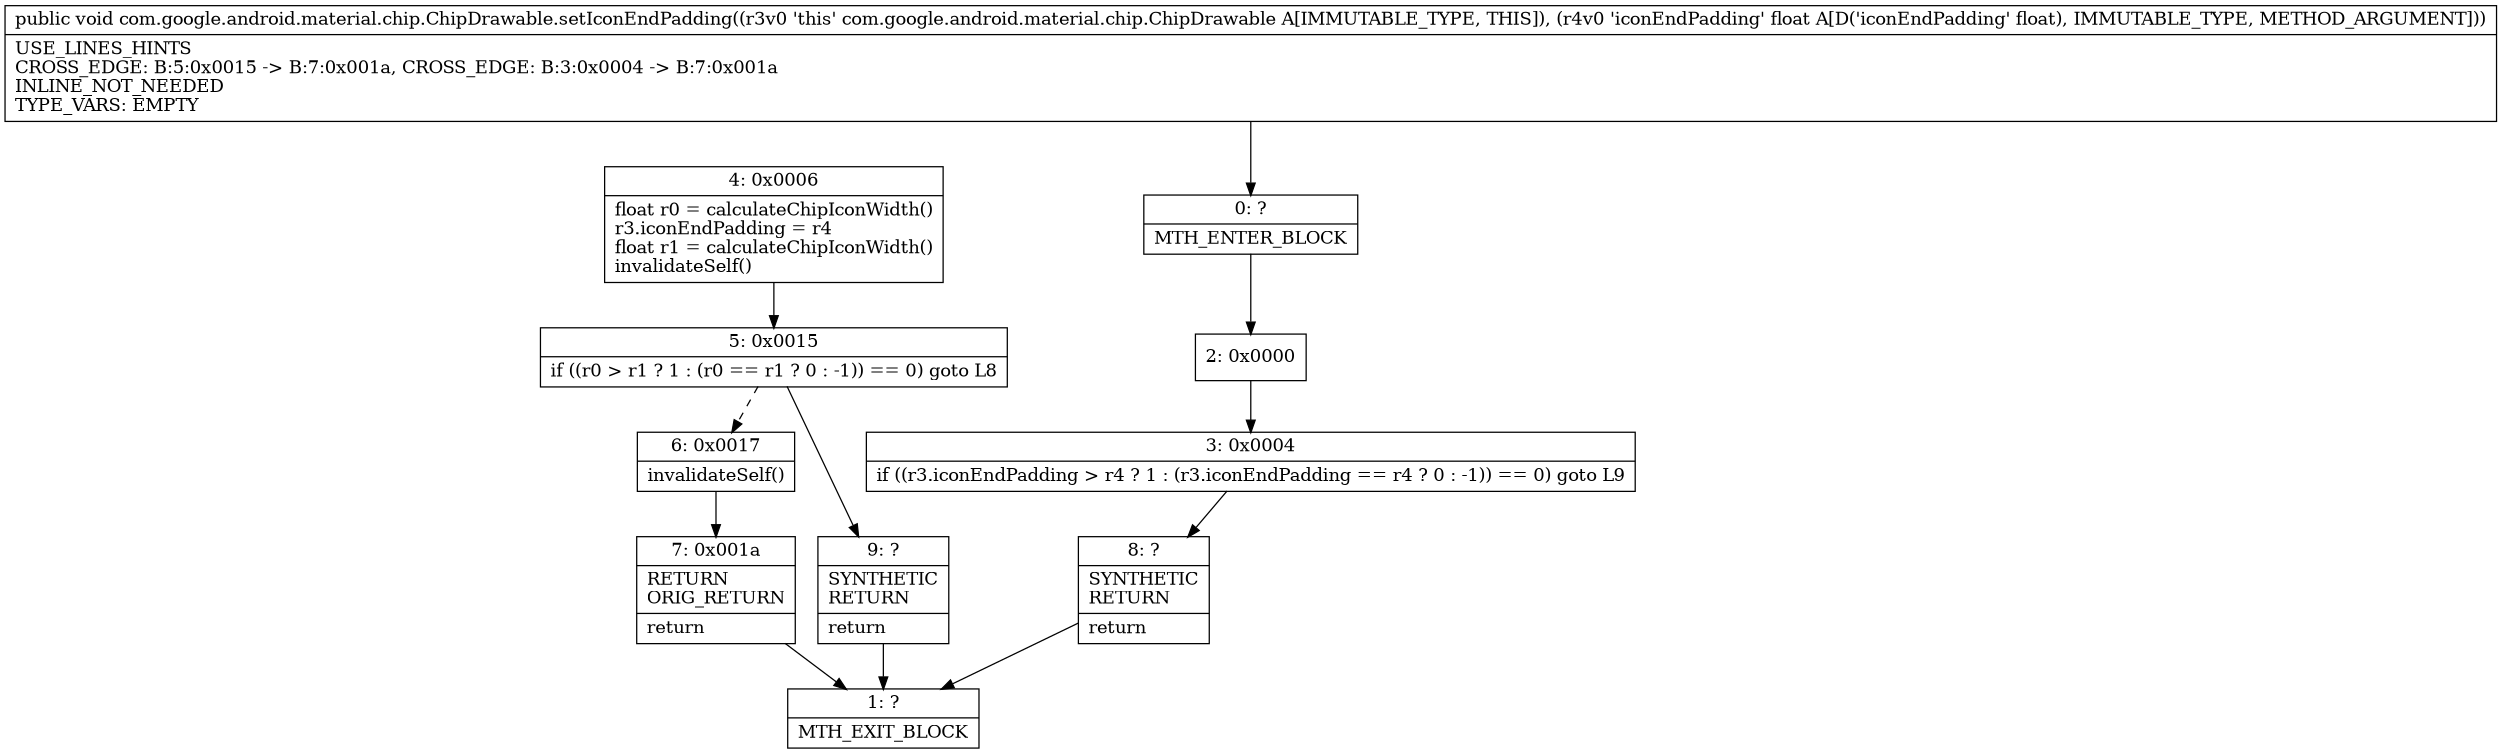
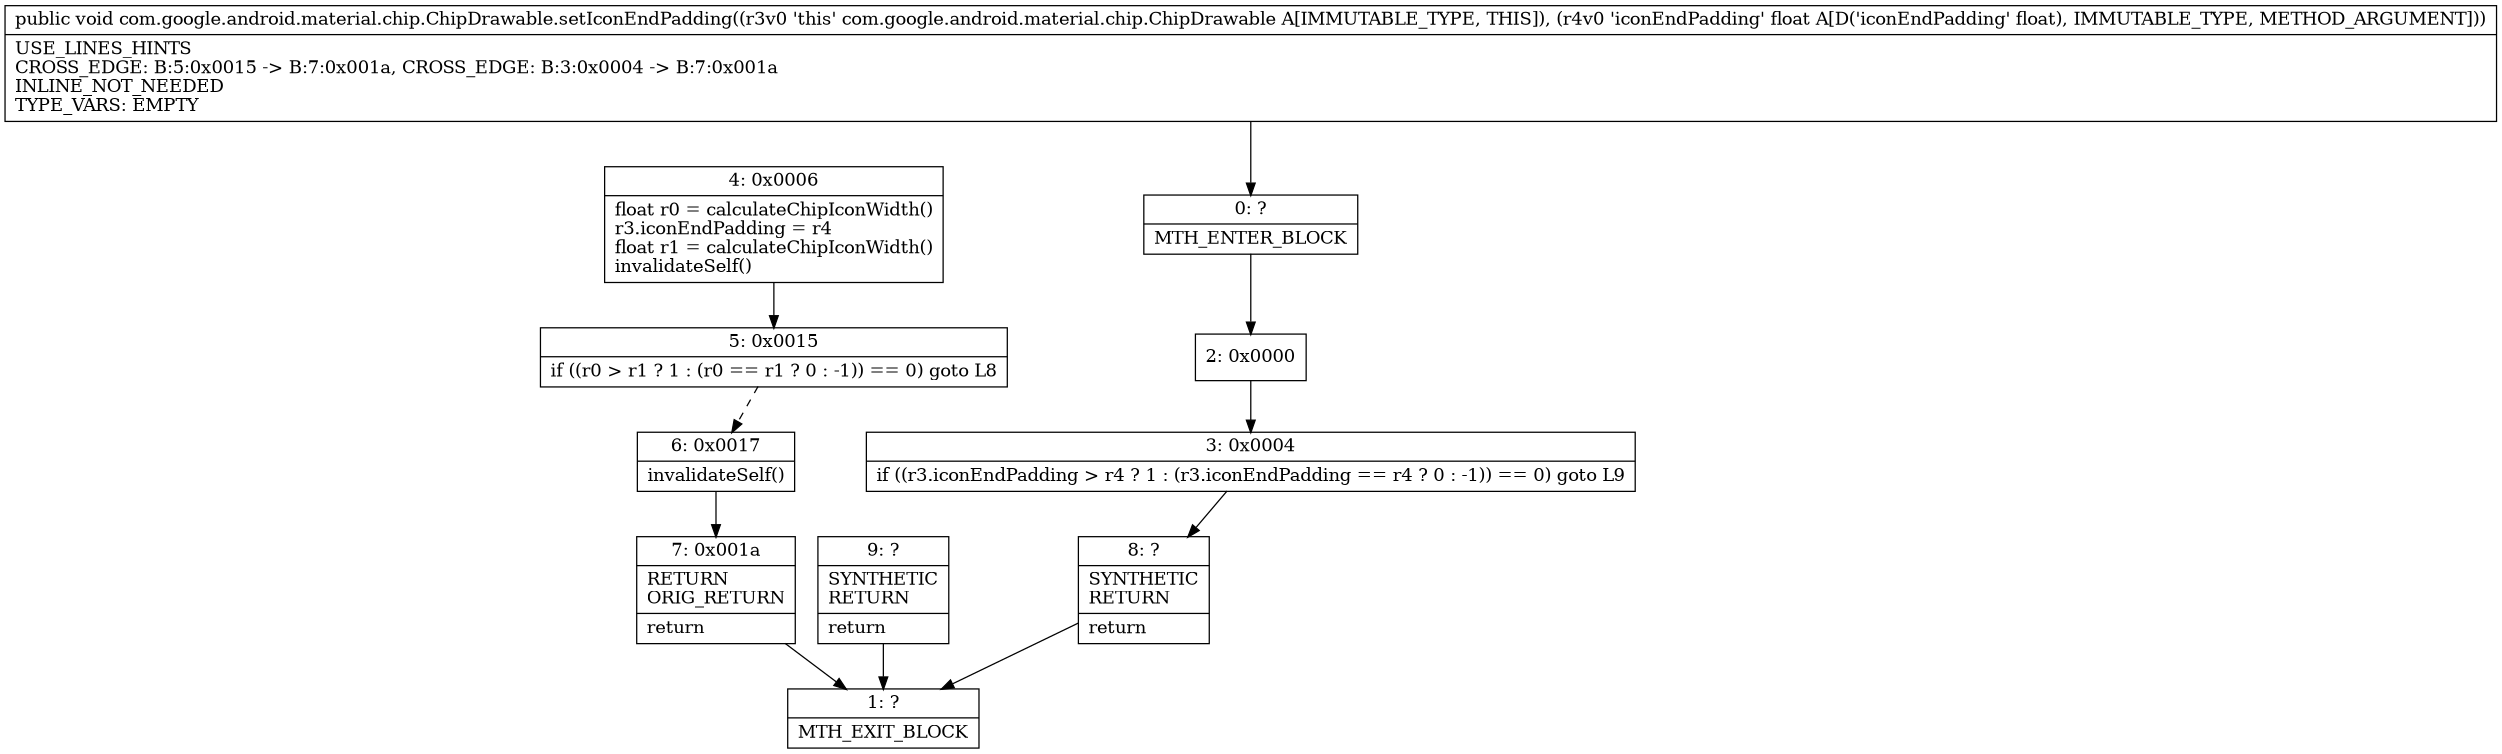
edge "5: 0x0015" -> "9: ?": removed
